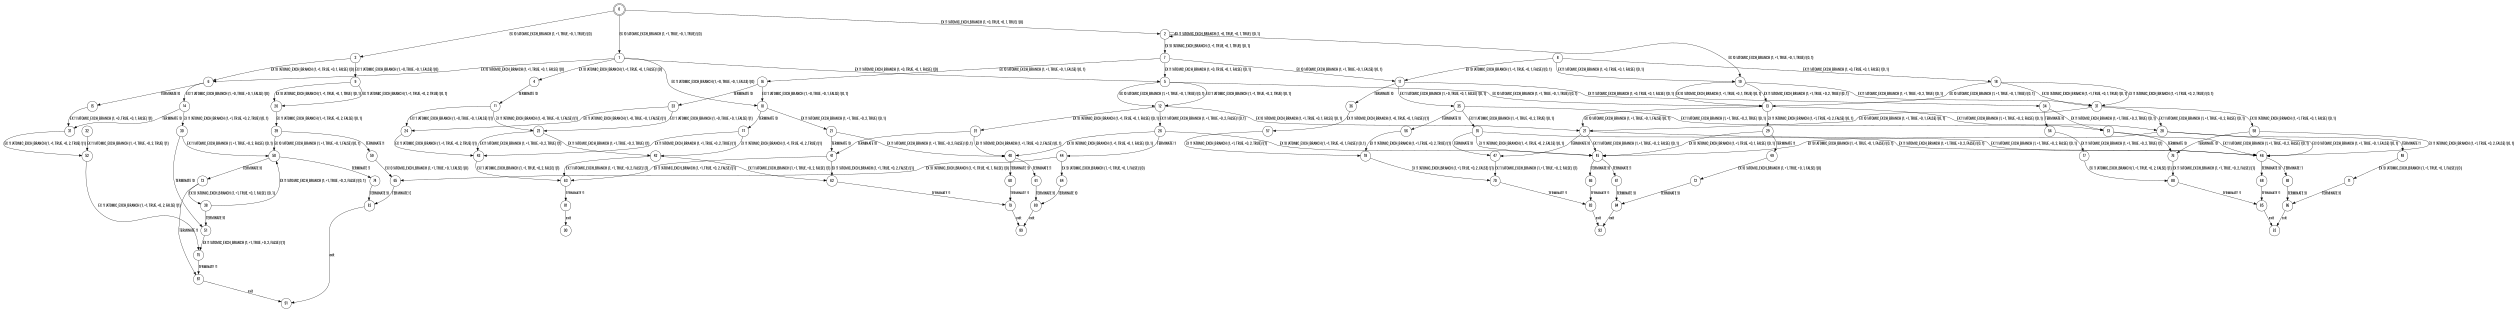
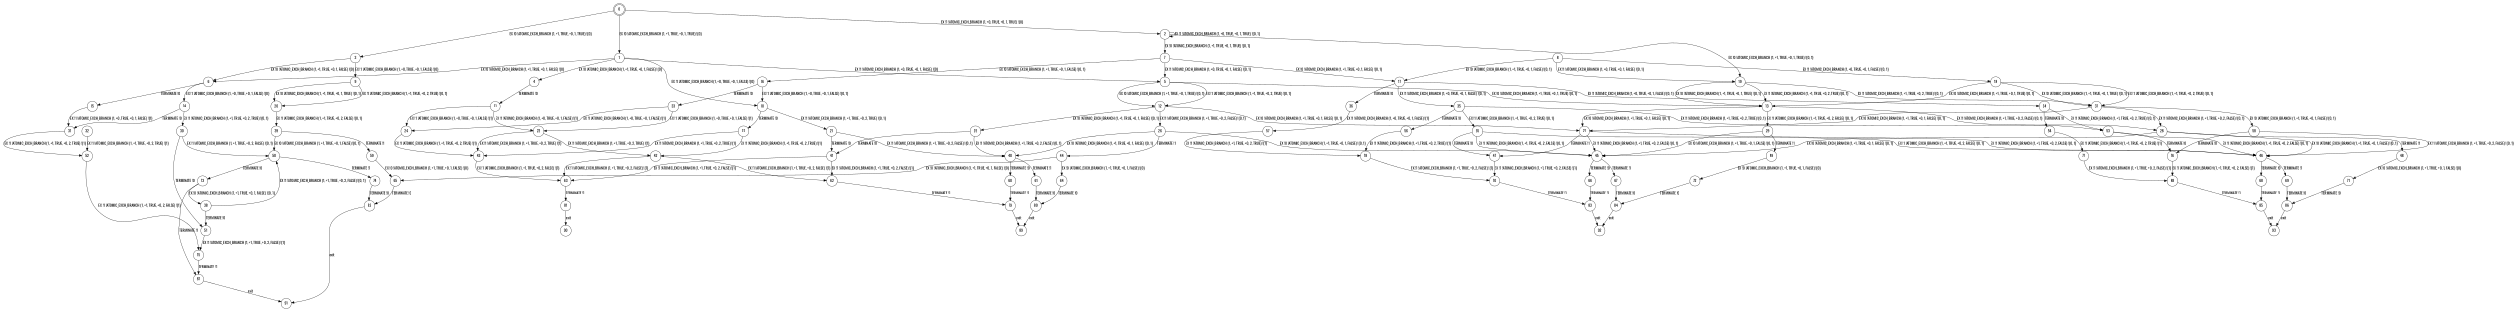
edge "27" -> "47": label "TERMINATE !0" -> "TERMINATE !1"
